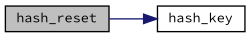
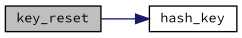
node "hash_reset": label "hash_reset" -> "key_reset"
